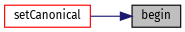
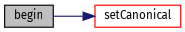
edge "setCanonical" -> "begin": reversed
